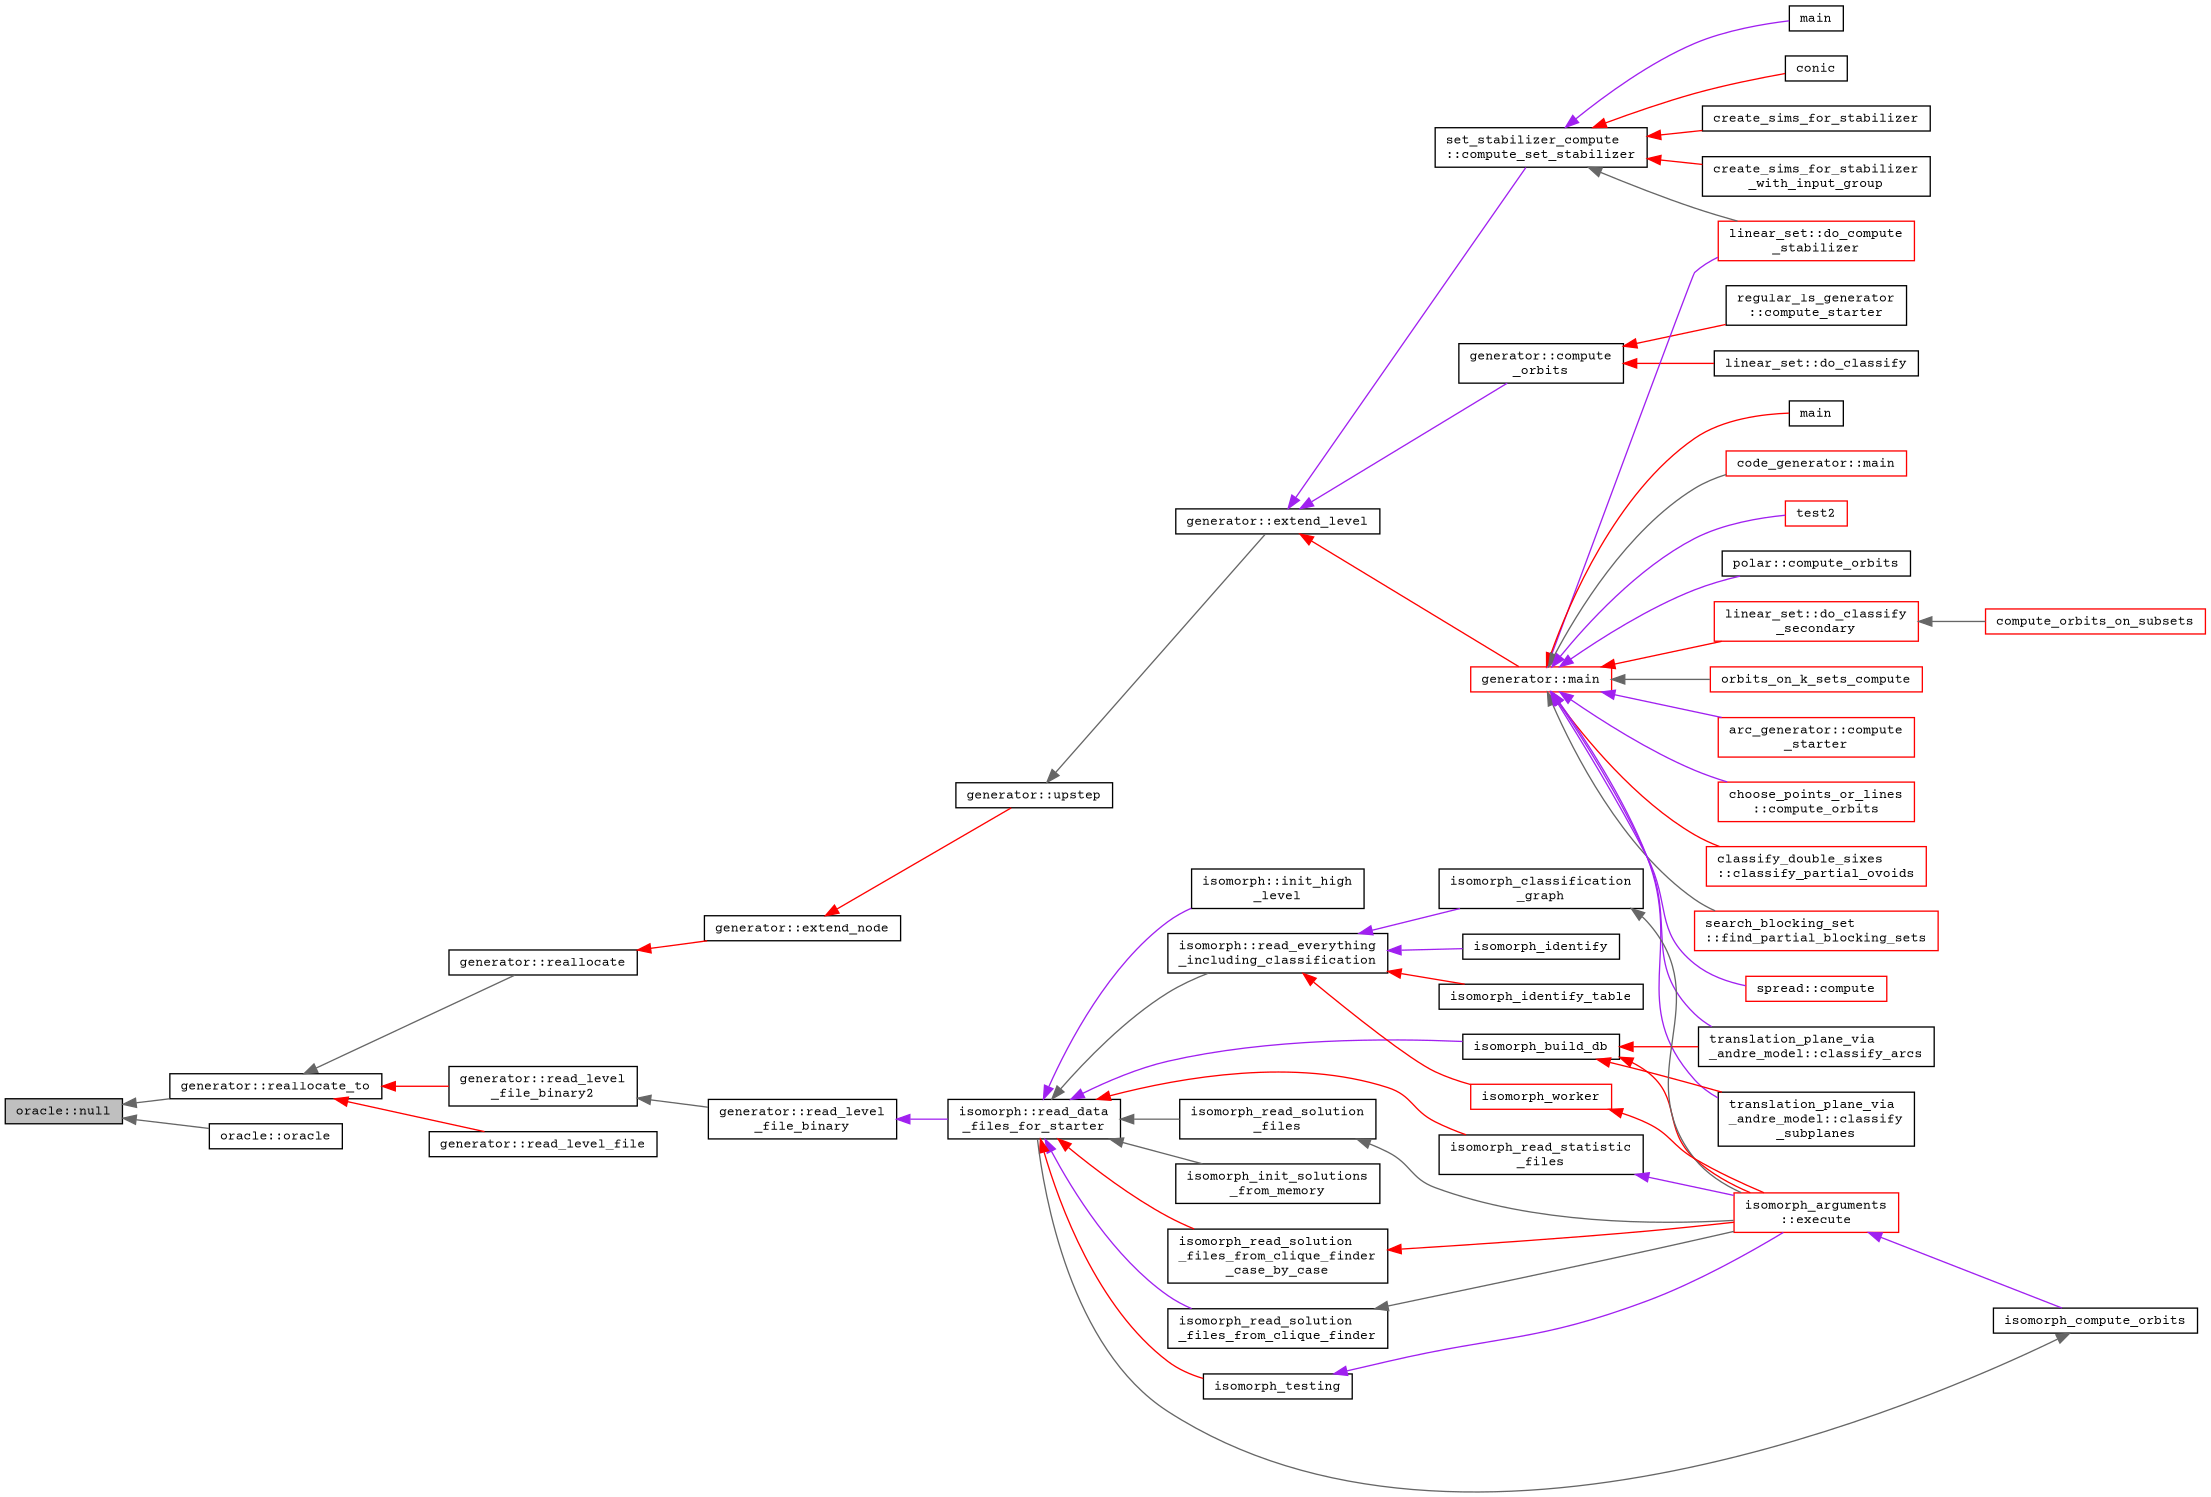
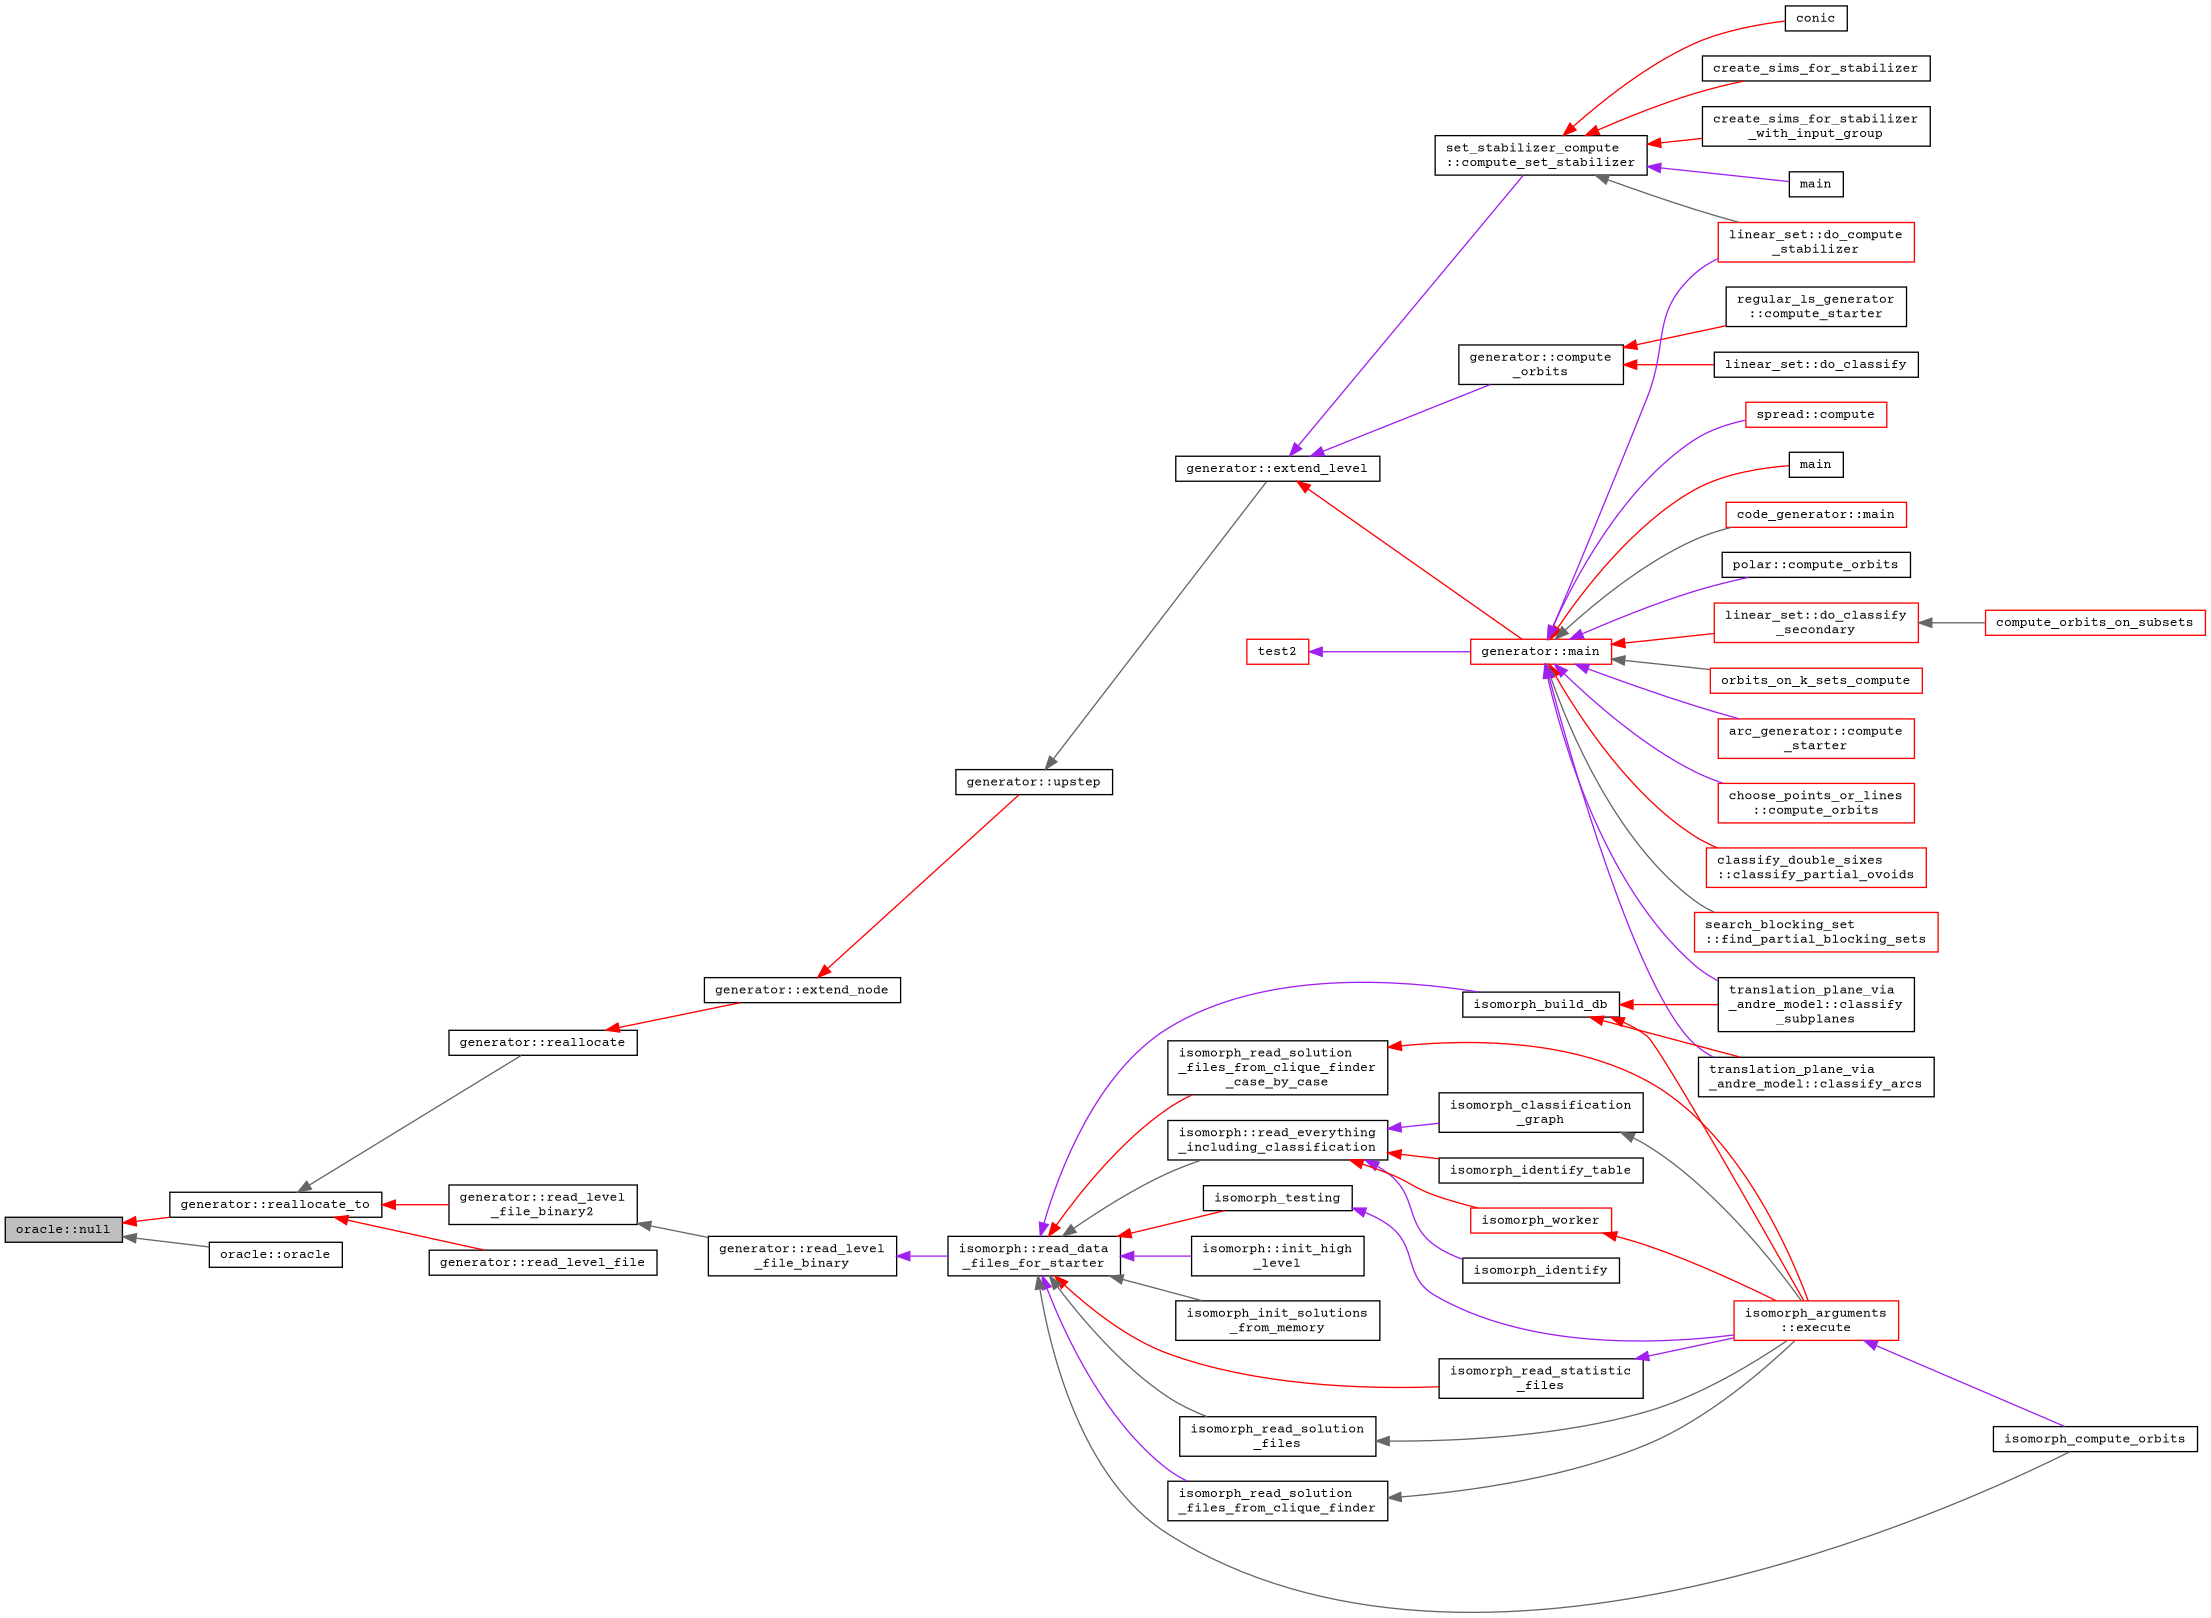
edge "test2" -> "generator::main": reversed
edge "generator::reallocate_to" -> "oracle::null": color gray40 -> red
edge "isomorph::read_data _files_for_starter" -> "isomorph_compute_orbits": reversed
